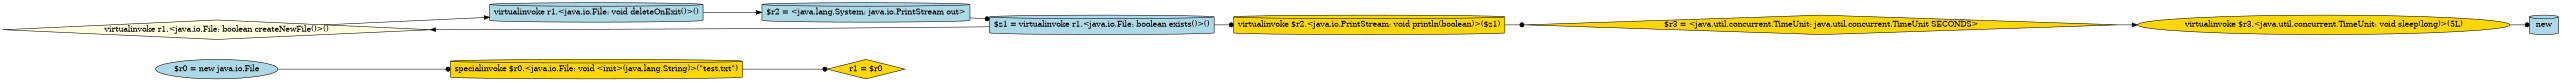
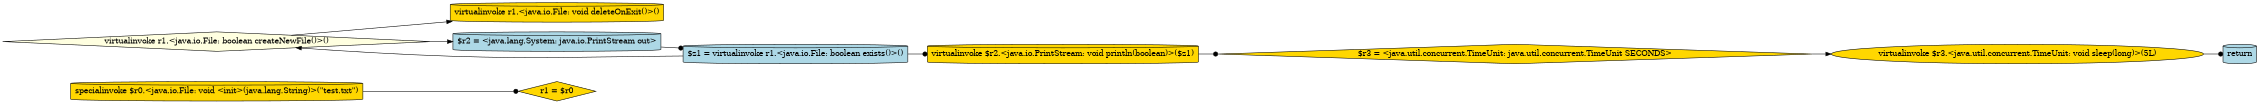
node "virtualinvoke r1.<java.io.File: void deleteOnExit()>()": fillcolor lightblue -> gold
edge "virtualinvoke r1.<java.io.File: void deleteOnExit()>()" -> "$r2 = <java.lang.System: java.io.PrintStream out>": now "virtualinvoke r1.<java.io.File: boolean createNewFile()>()" -> "$r2 = <java.lang.System: java.io.PrintStream out>"
node "new": label "new" -> "return"
node "$r0 = new java.io.File": removed
